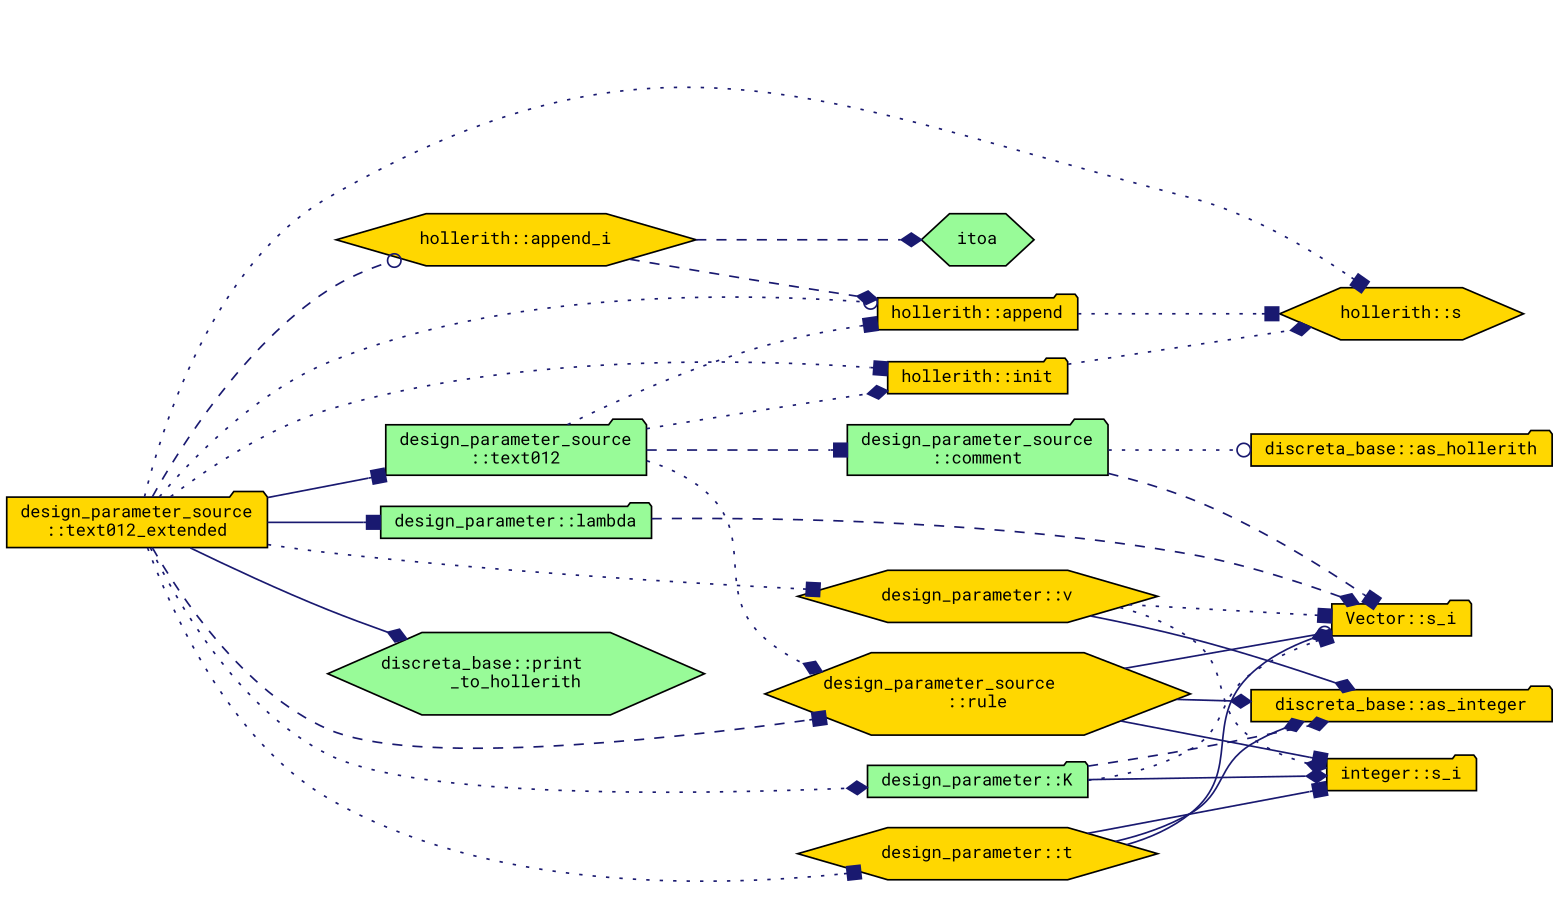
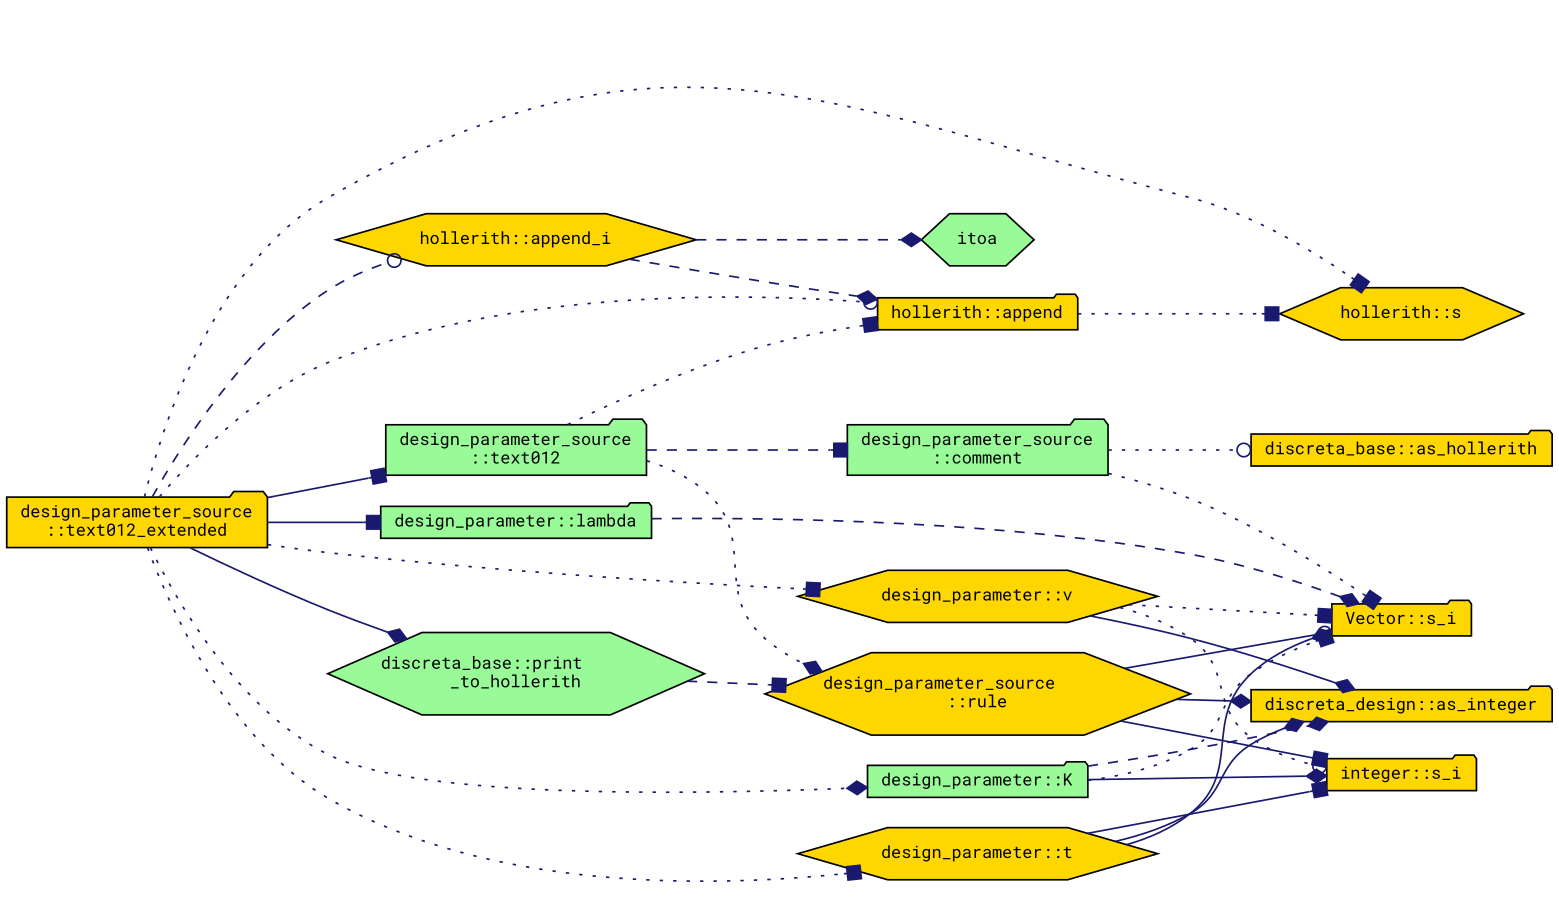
node "hollerith::init": removed
edge "design_parameter_source ::comment" -> "Vector::s_i": style dashed -> dotted
edge "design_parameter::v" -> "integer::s_i": arrowhead diamond -> odot
node "discreta_base::as_integer": label "discreta_base::as_integer" -> "discreta_design::as_integer"
edge "design_parameter_source ::text012_extended" -> "design_parameter_source ::rule": now "discreta_base::print _to_hollerith" -> "design_parameter_source ::rule"
